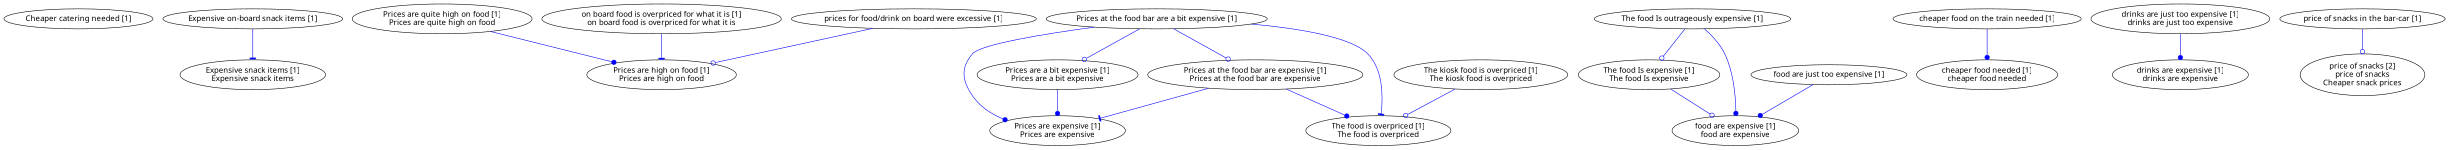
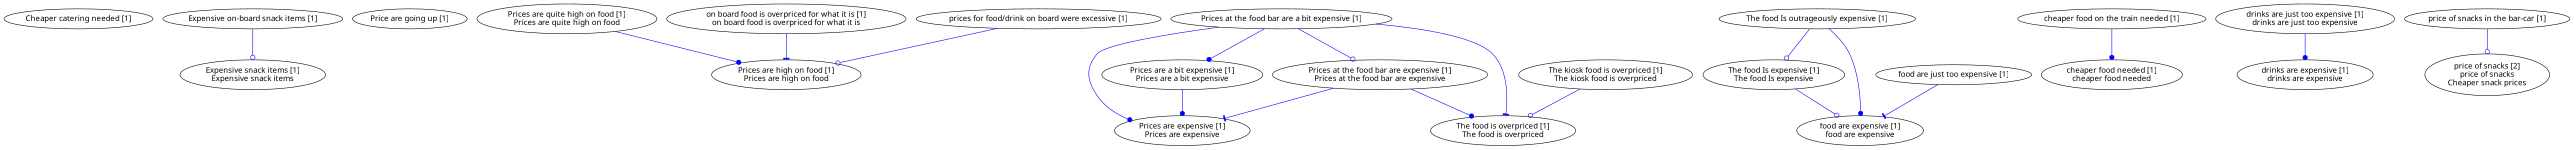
node "Price are going up [1]": added
edge "Expensive on-board snack items [1]" -> "Expensive snack items [1] Expensive snack items": arrowhead tee -> odot
edge "Prices at the food bar are a bit expensive [1]" -> "Prices are a bit expensive [1] Prices are a bit expensive": arrowhead odot -> dot
edge "food are just too expensive [1]" -> "food are expensive [1] food are expensive": arrowhead dot -> tee
